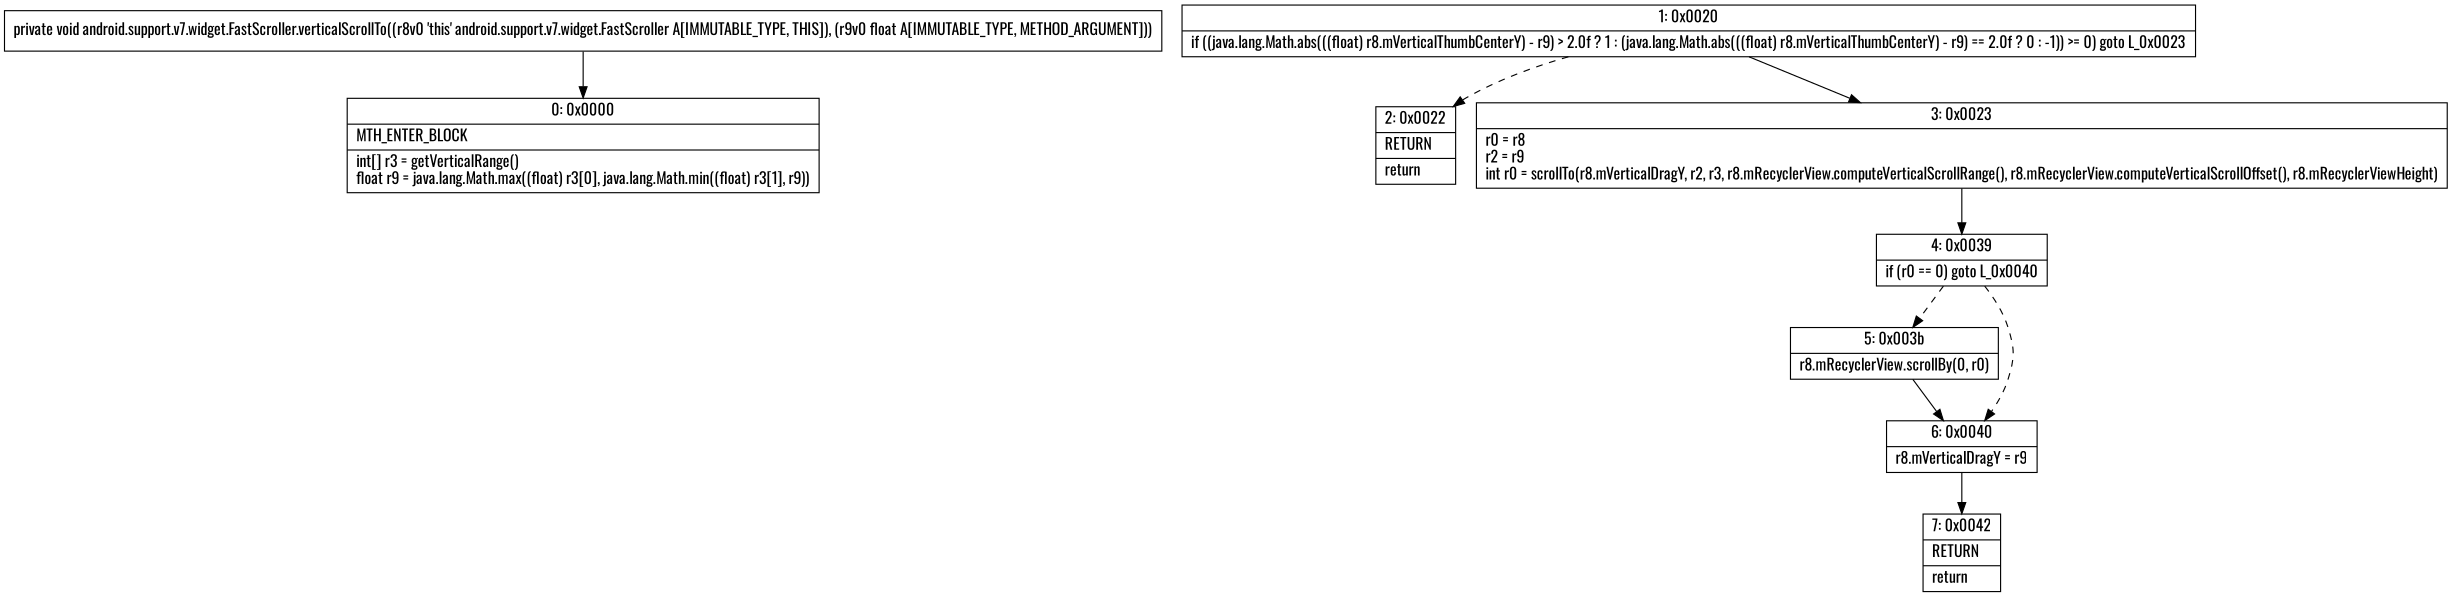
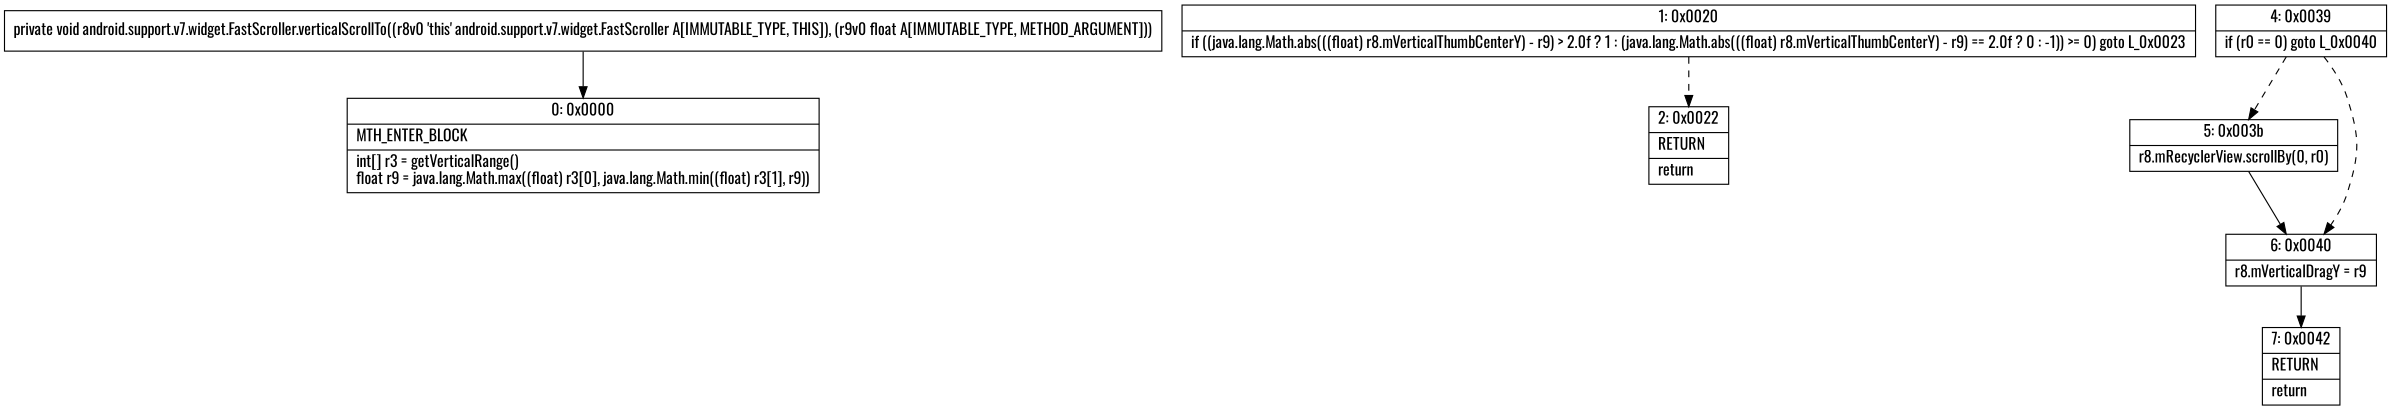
node "3: 0x0023": removed
